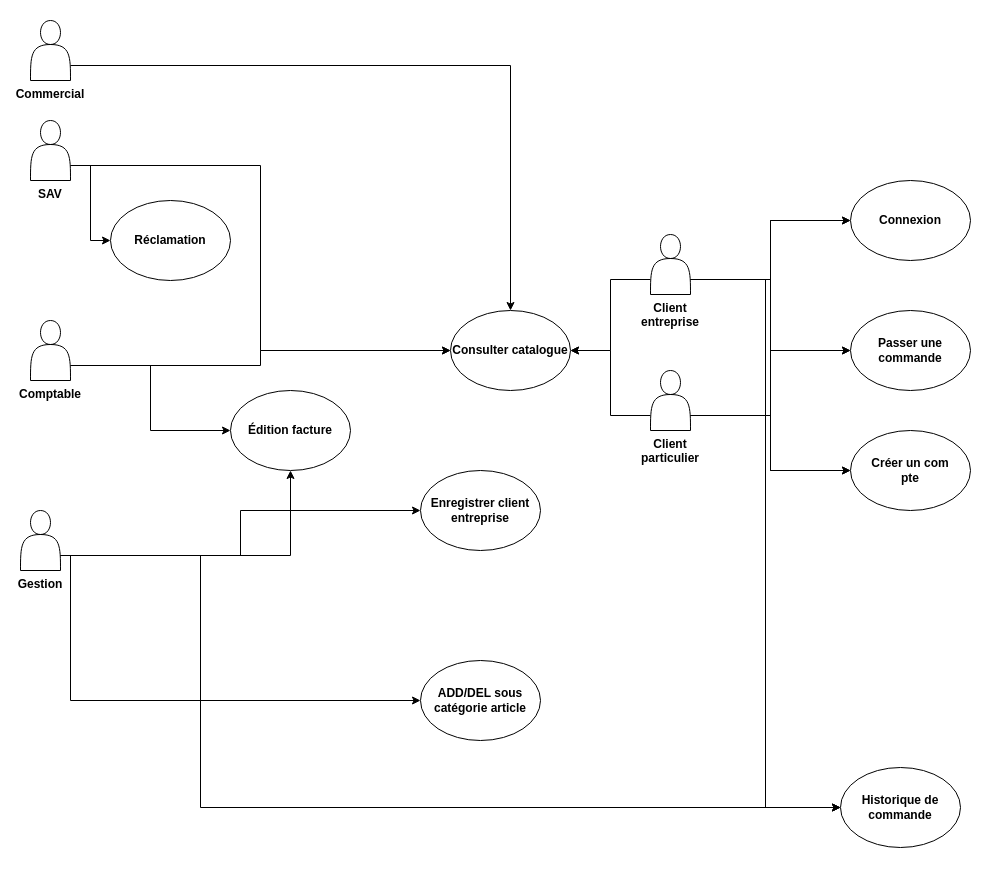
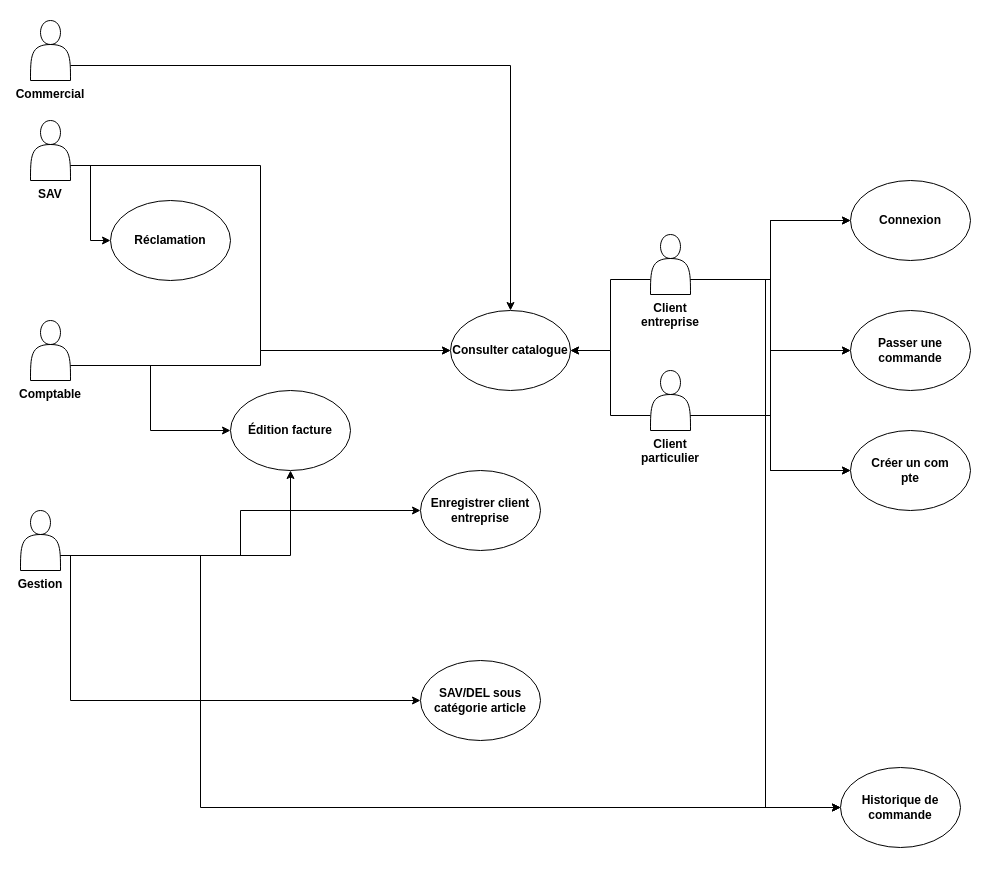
node "ADD/DEL sous catégorie article": label "ADD/DEL sous catégorie article" -> "SAV/DEL sous catégorie article"
